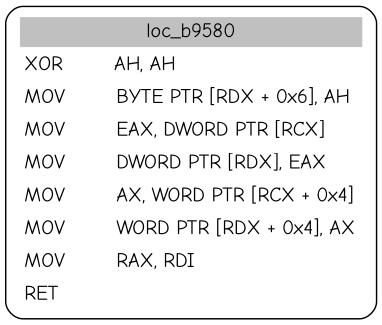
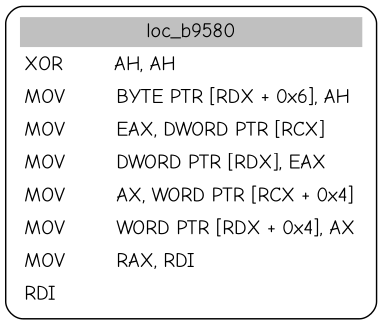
node "loc_b9580": text "RET" -> "RDI"
